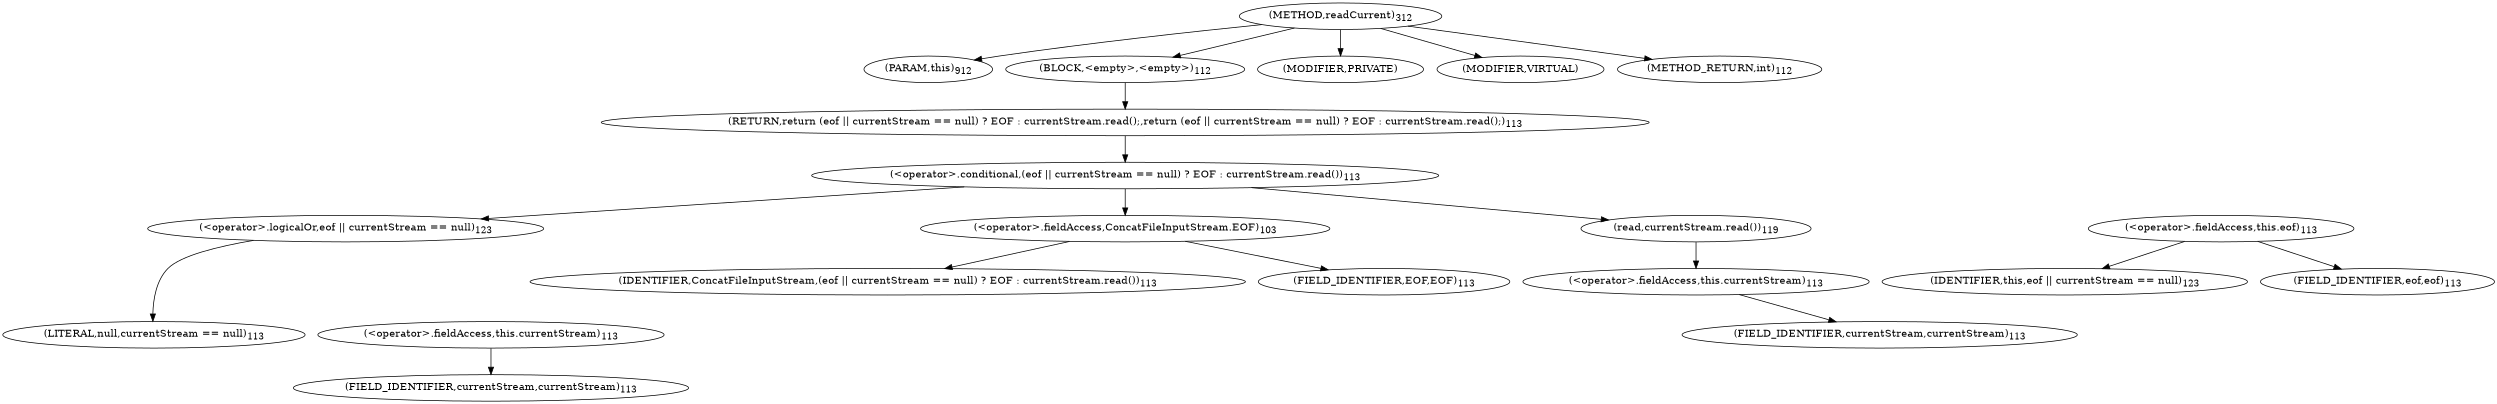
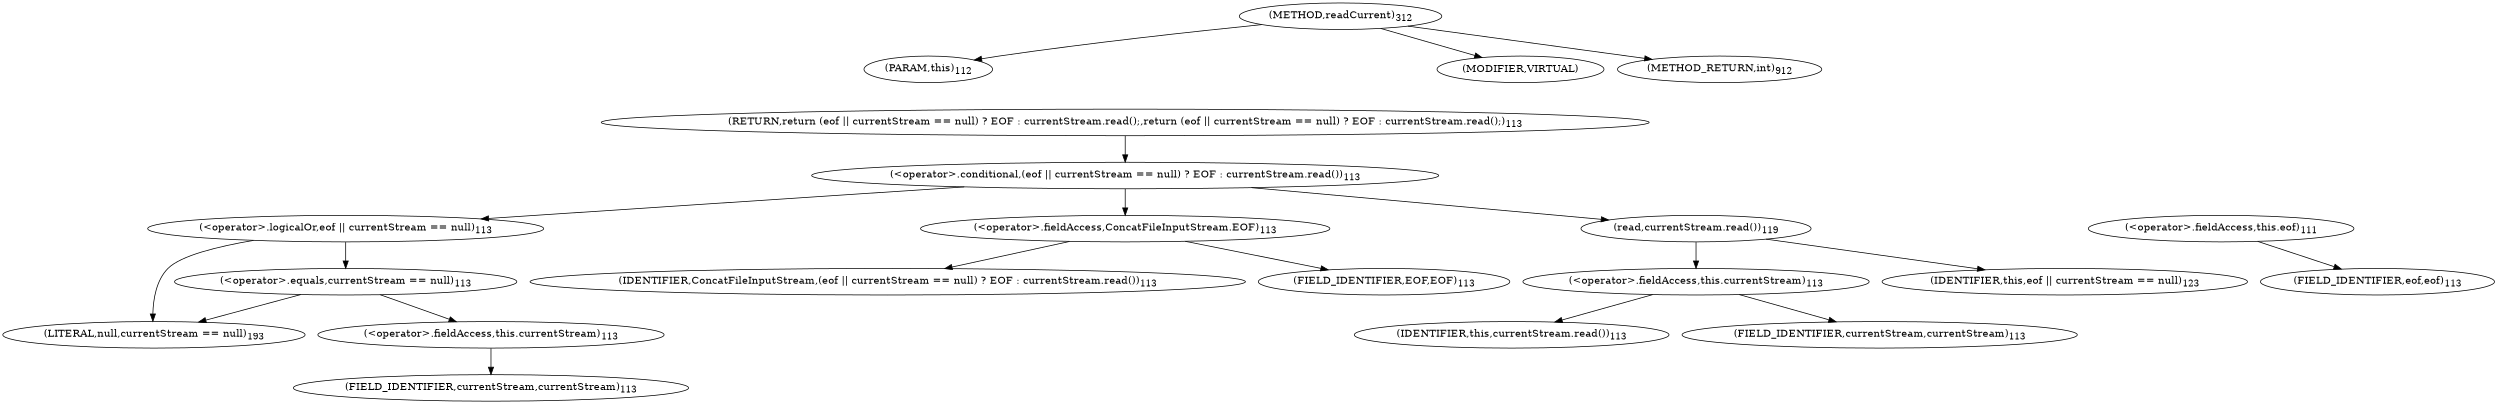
node "(PARAM,this)": text "912" -> "112"
node "(METHOD_RETURN,int)": text "112" -> "912"
node "(BLOCK,<empty>,<empty>)": removed
node "(MODIFIER,PRIVATE)": removed
node "(<operator>.logicalOr,eof || currentStream == null)": text "123" -> "113"
node "(<operator>.fieldAccess,ConcatFileInputStream.EOF)": text "103" -> "113"
node "(<operator>.fieldAccess,this.eof)": text "113" -> "111"
edge "(<operator>.fieldAccess,this.eof)" -> "(IDENTIFIER,this,eof || currentStream == null)": now "(read,currentStream.read())" -> "(IDENTIFIER,this,eof || currentStream == null)"
node "(<operator>.equals,currentStream == null)": added
node "(LITERAL,null,currentStream == null)": text "113" -> "193"
node "(IDENTIFIER,this,currentStream.read())": added
